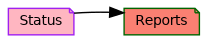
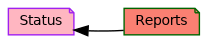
edge "Status" -> "Reports": reversed
